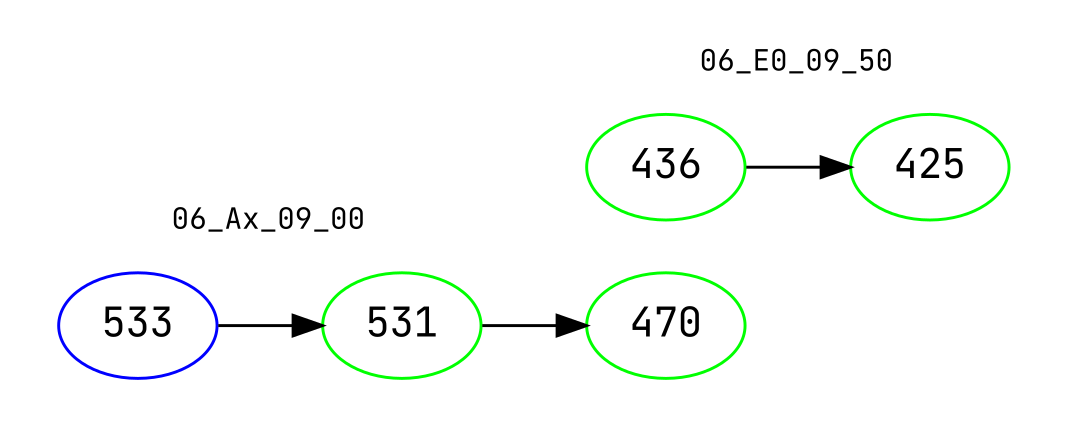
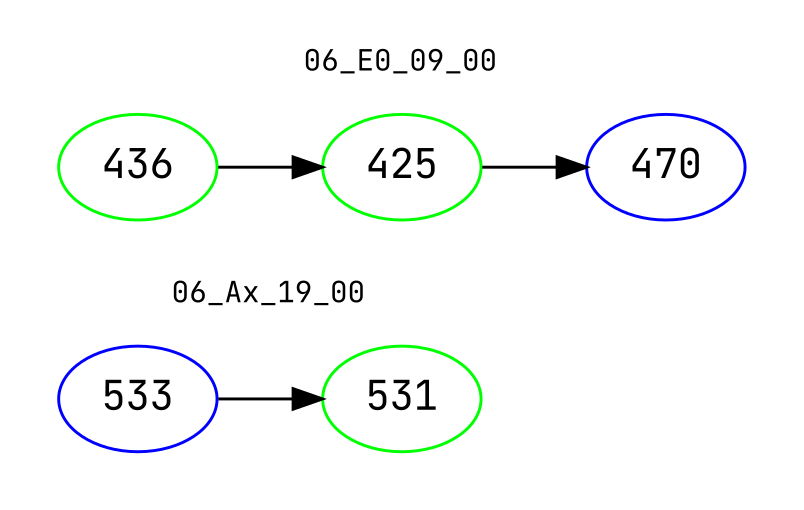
cluster "06_E0_09_50": label "06_E0_09_50" -> "06_E0_09_00"
cluster "06_Ax_09_00": label "06_Ax_09_00" -> "06_Ax_19_00"
edge "531" -> "470": now "425" -> "470"
node "470": color green -> blue
